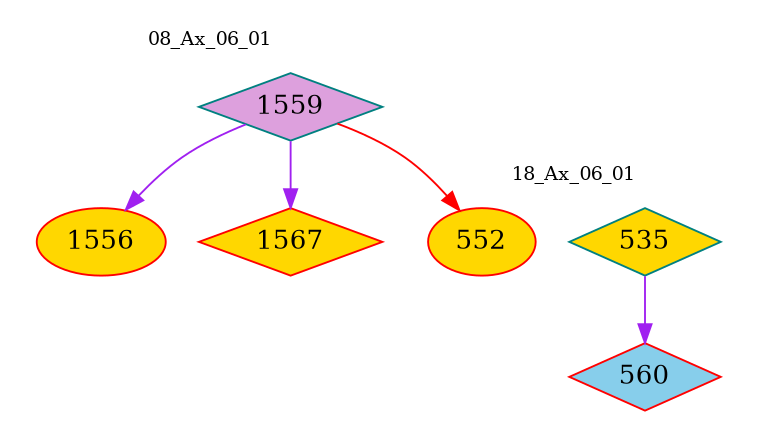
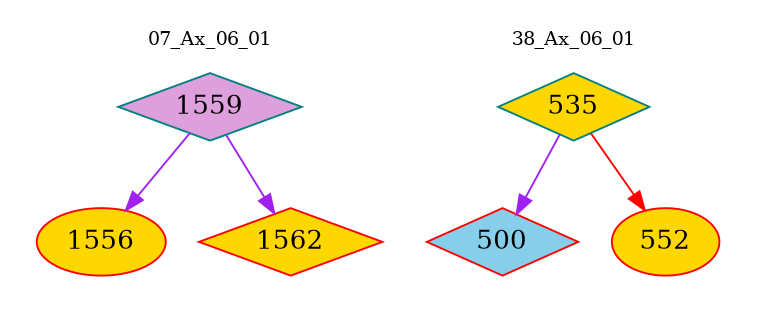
cluster "08_Ax_06_01": label "08_Ax_06_01" -> "07_Ax_06_01"
edge "1559" -> "552": now "535" -> "552"
cluster "18_Ax_06_01": label "18_Ax_06_01" -> "38_Ax_06_01"
node "1567": label "1567" -> "1562"
node "560": label "560" -> "500"
